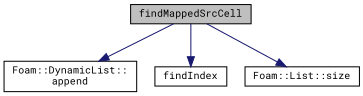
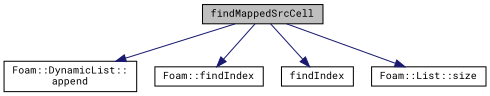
node "Foam::findIndex": added
